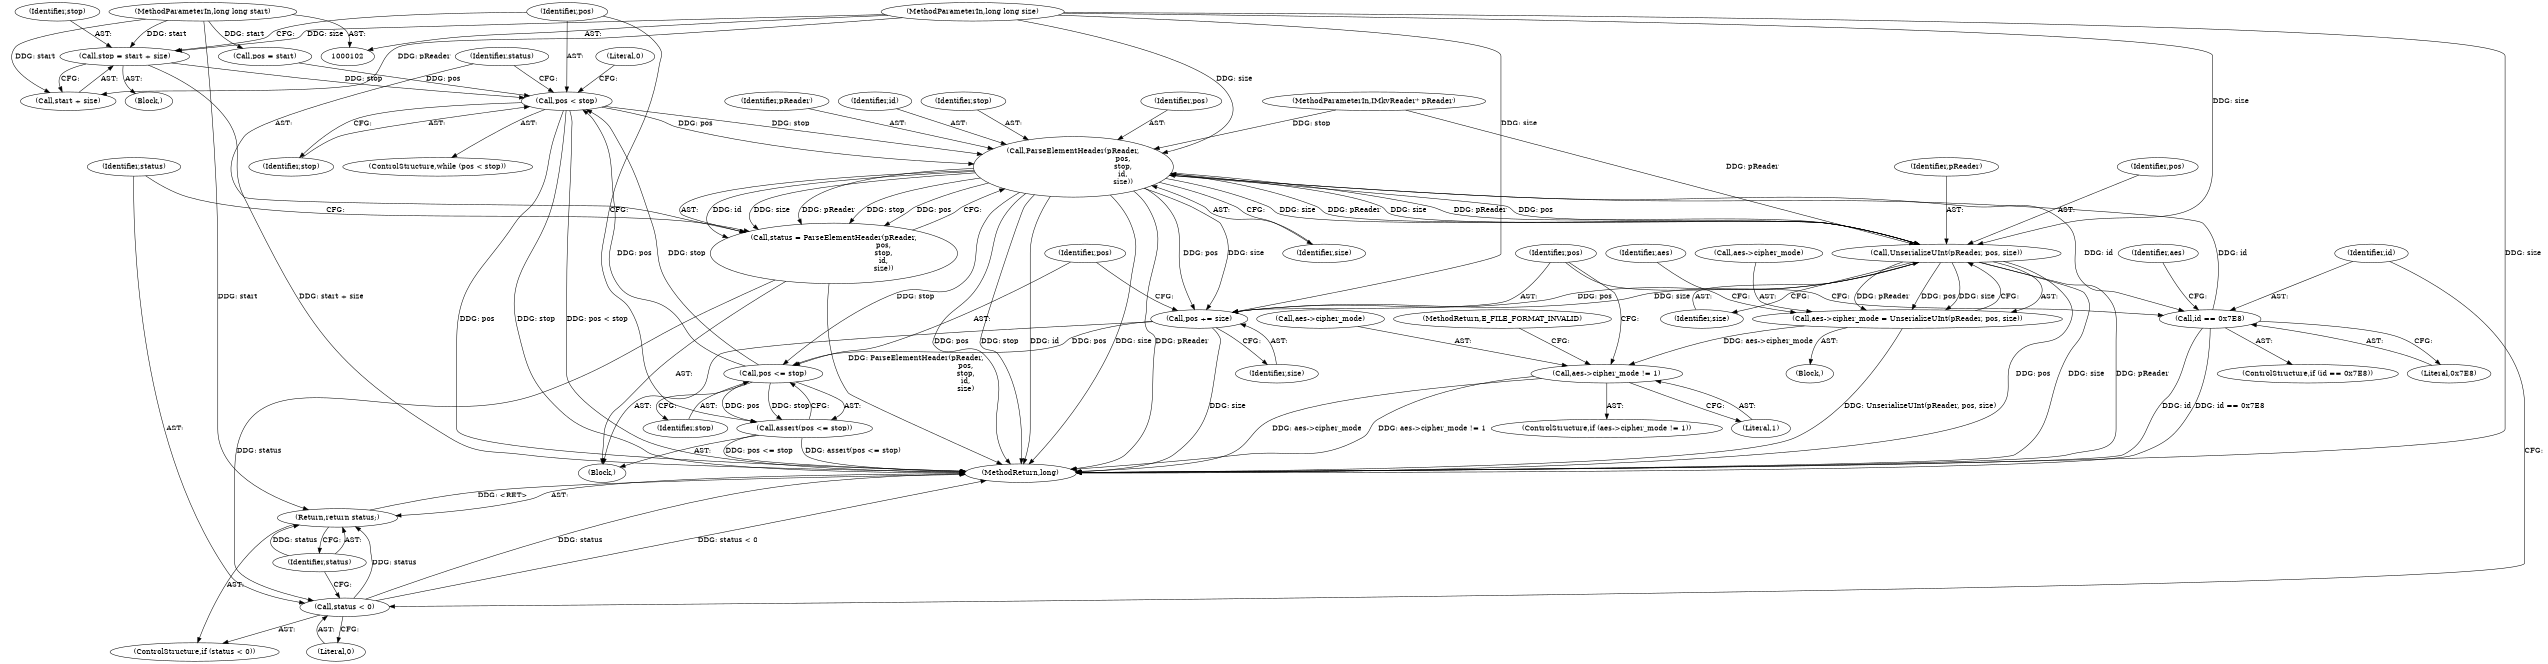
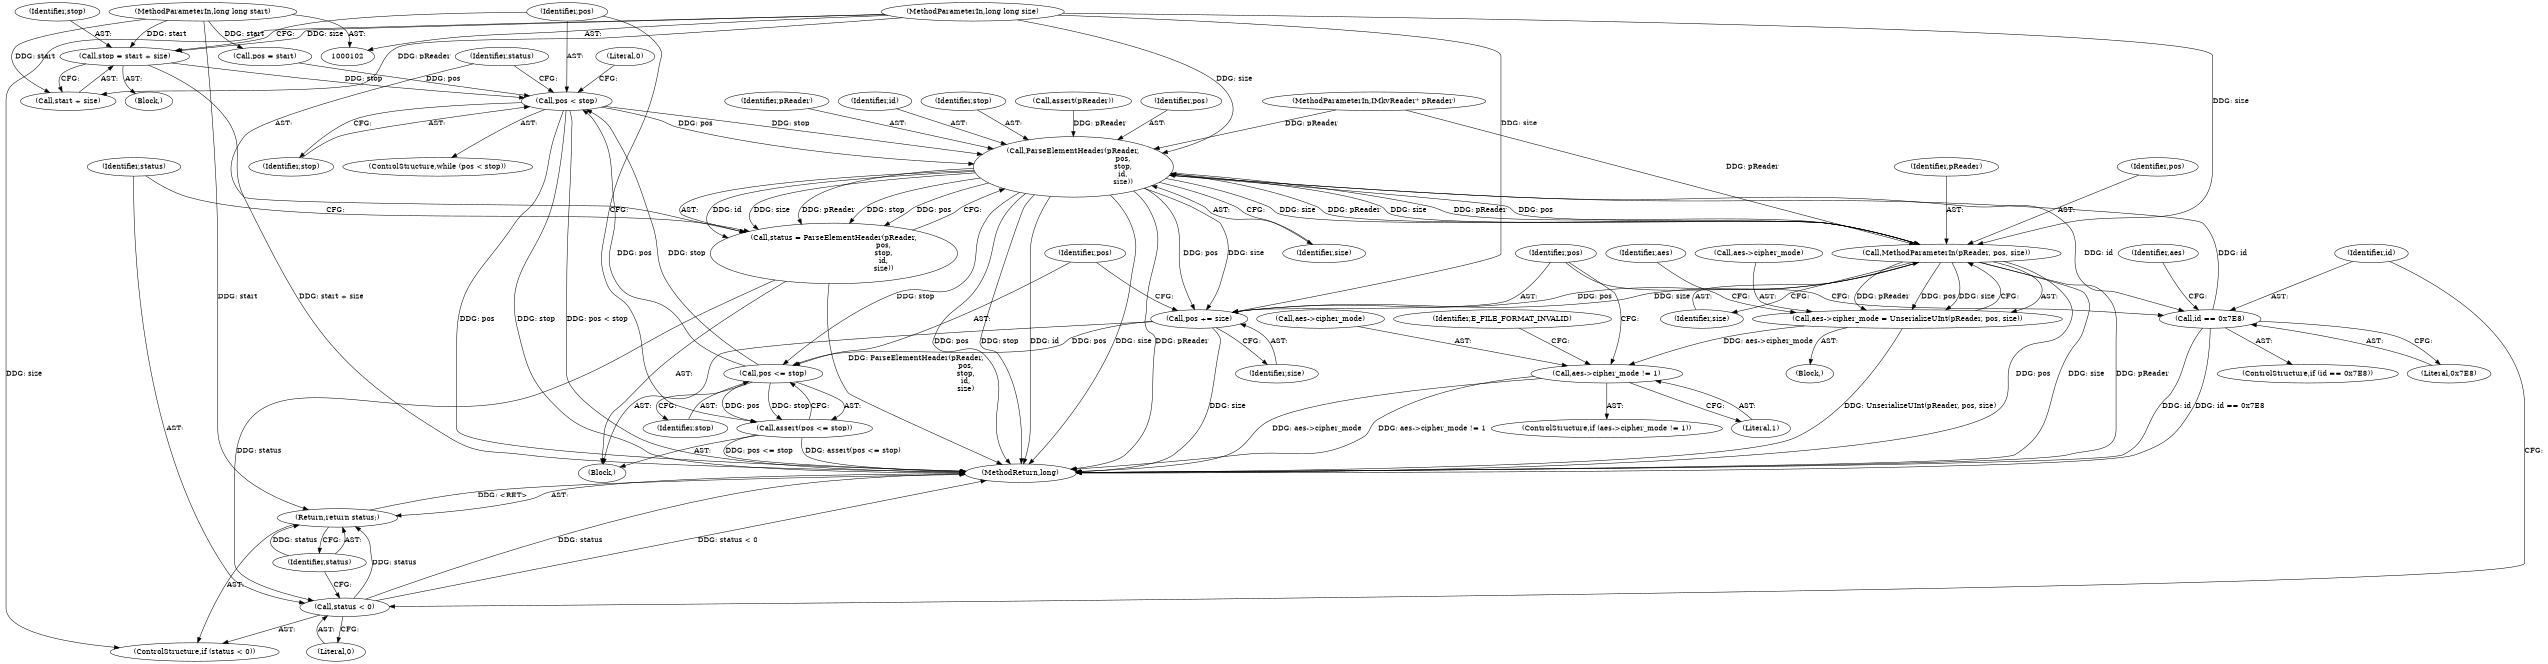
node "(Call,assert(pReader))": added
edge "(MethodParameterIn,IMkvReader* pReader)" -> "(Call,ParseElementHeader(pReader, pos, stop, id, size))": label "DDG: stop" -> "DDG: pReader"
edge "(MethodParameterIn,long long size)" -> "(MethodReturn,long)": now "(MethodParameterIn,long long size)" -> "(ControlStructure,if (status < 0))"
node "(Call,UnserializeUInt(pReader, pos, size))": label "(Call,UnserializeUInt(pReader, pos, size))" -> "(Call,MethodParameterIn(pReader, pos, size))"
node "(MethodReturn,E_FILE_FORMAT_INVALID)": label "(MethodReturn,E_FILE_FORMAT_INVALID)" -> "(Identifier,E_FILE_FORMAT_INVALID)"
